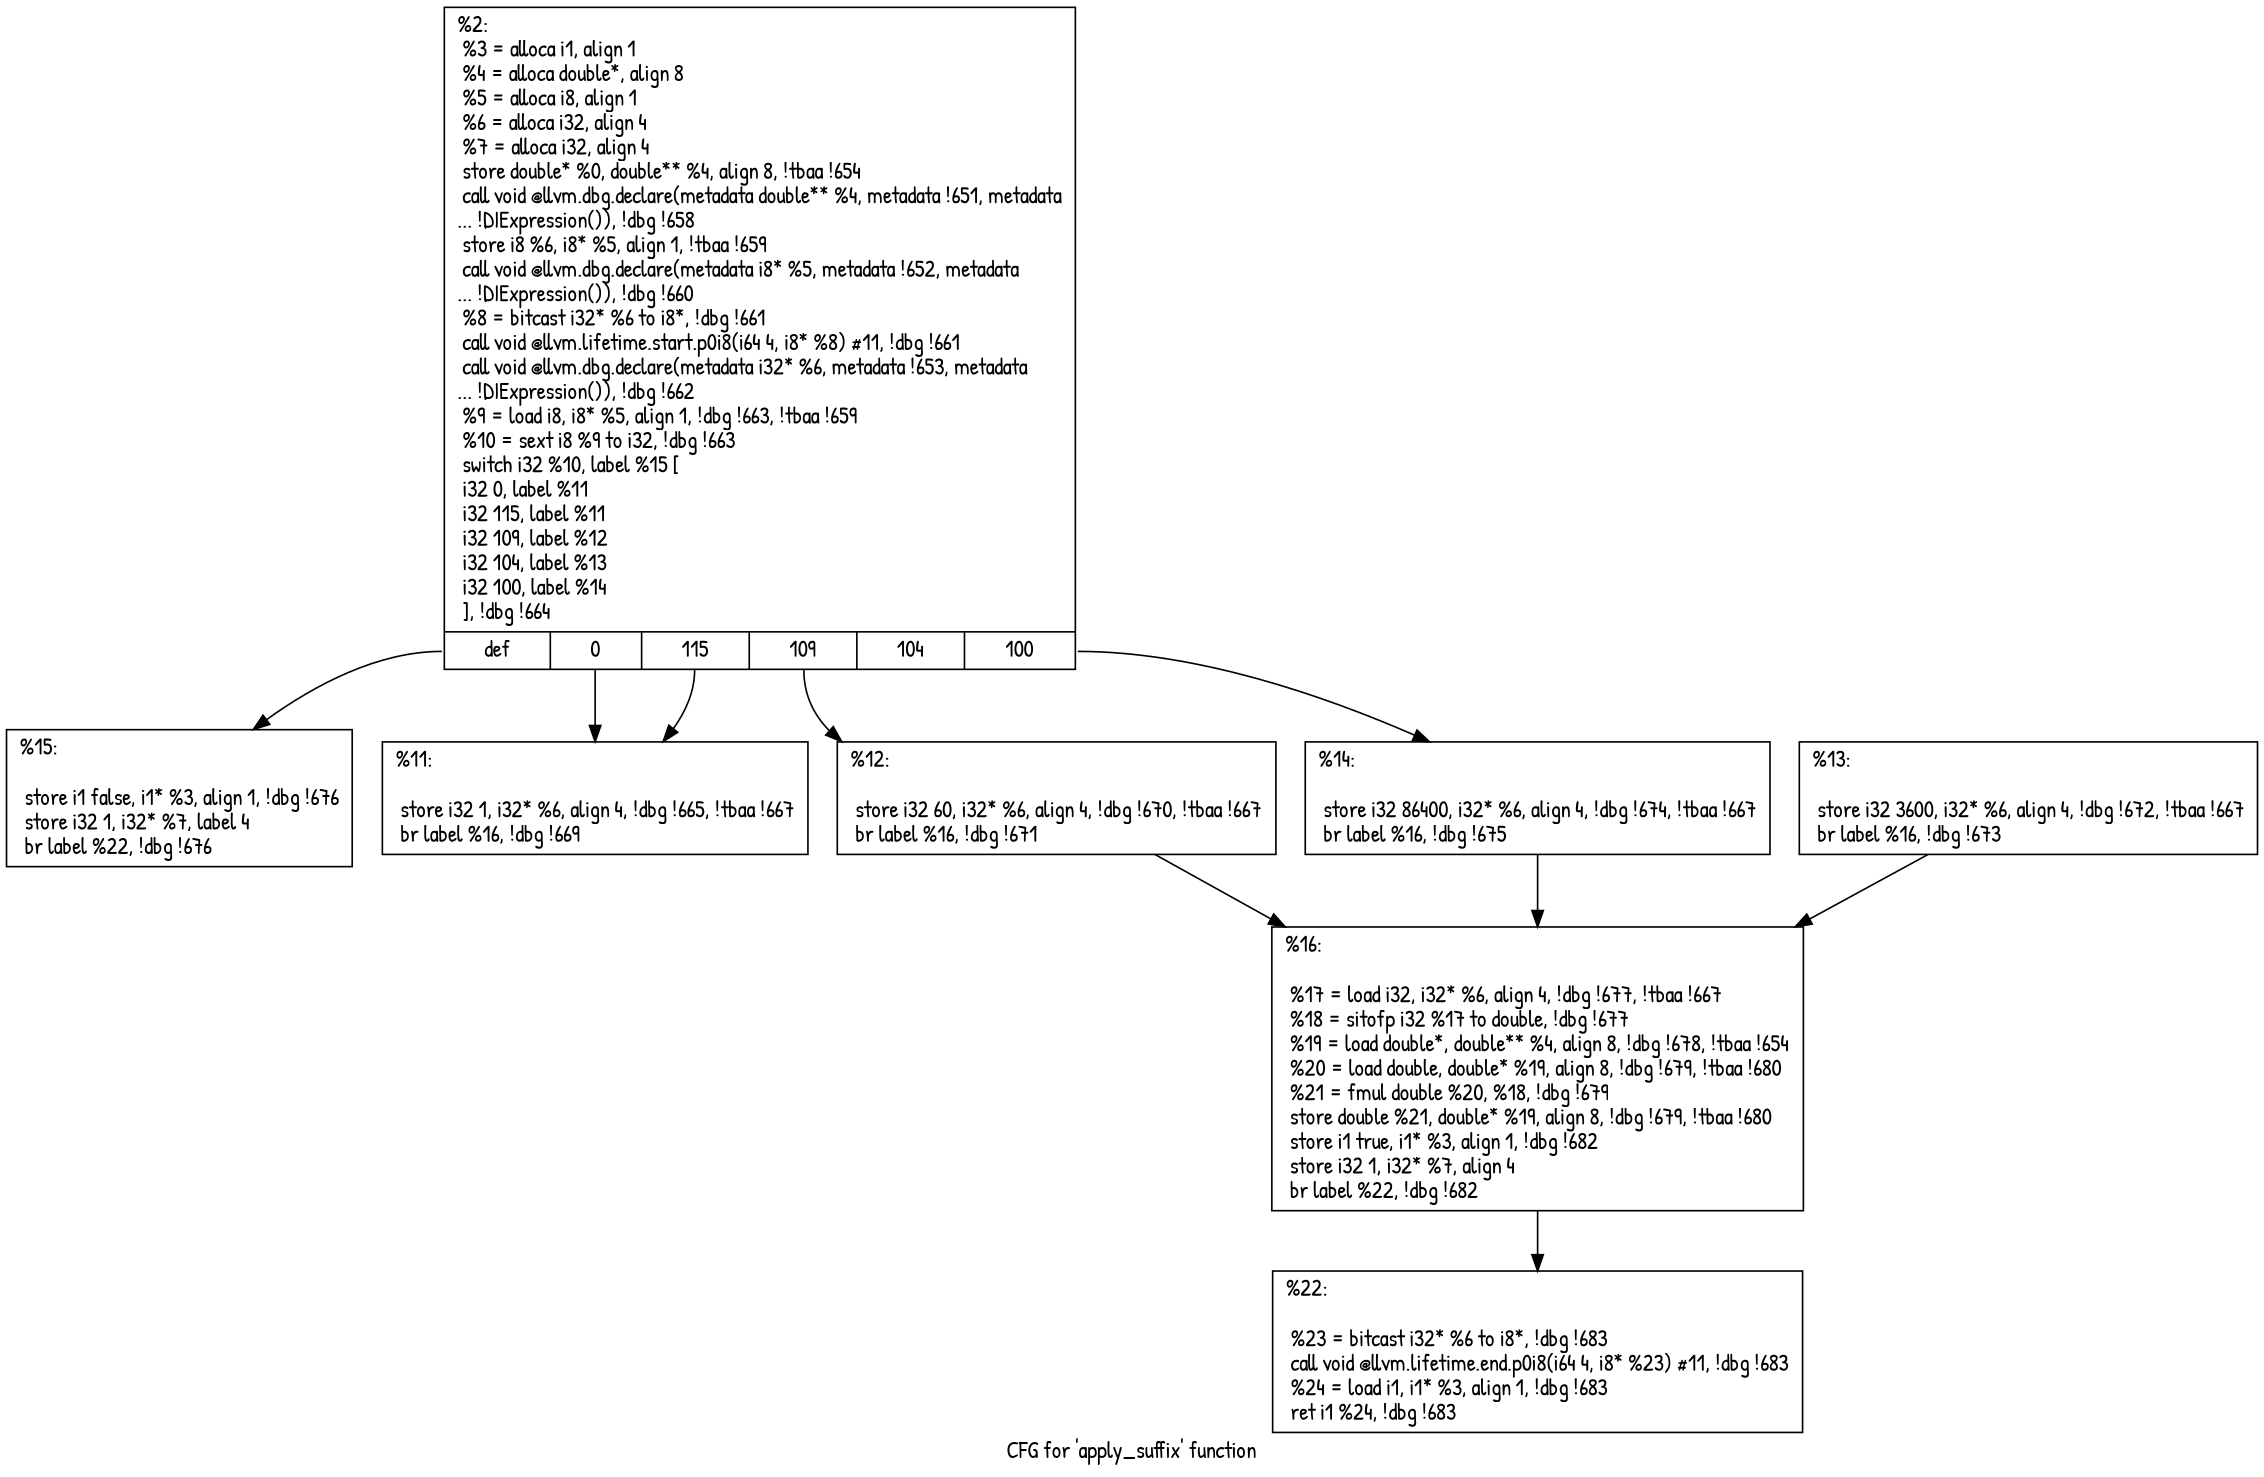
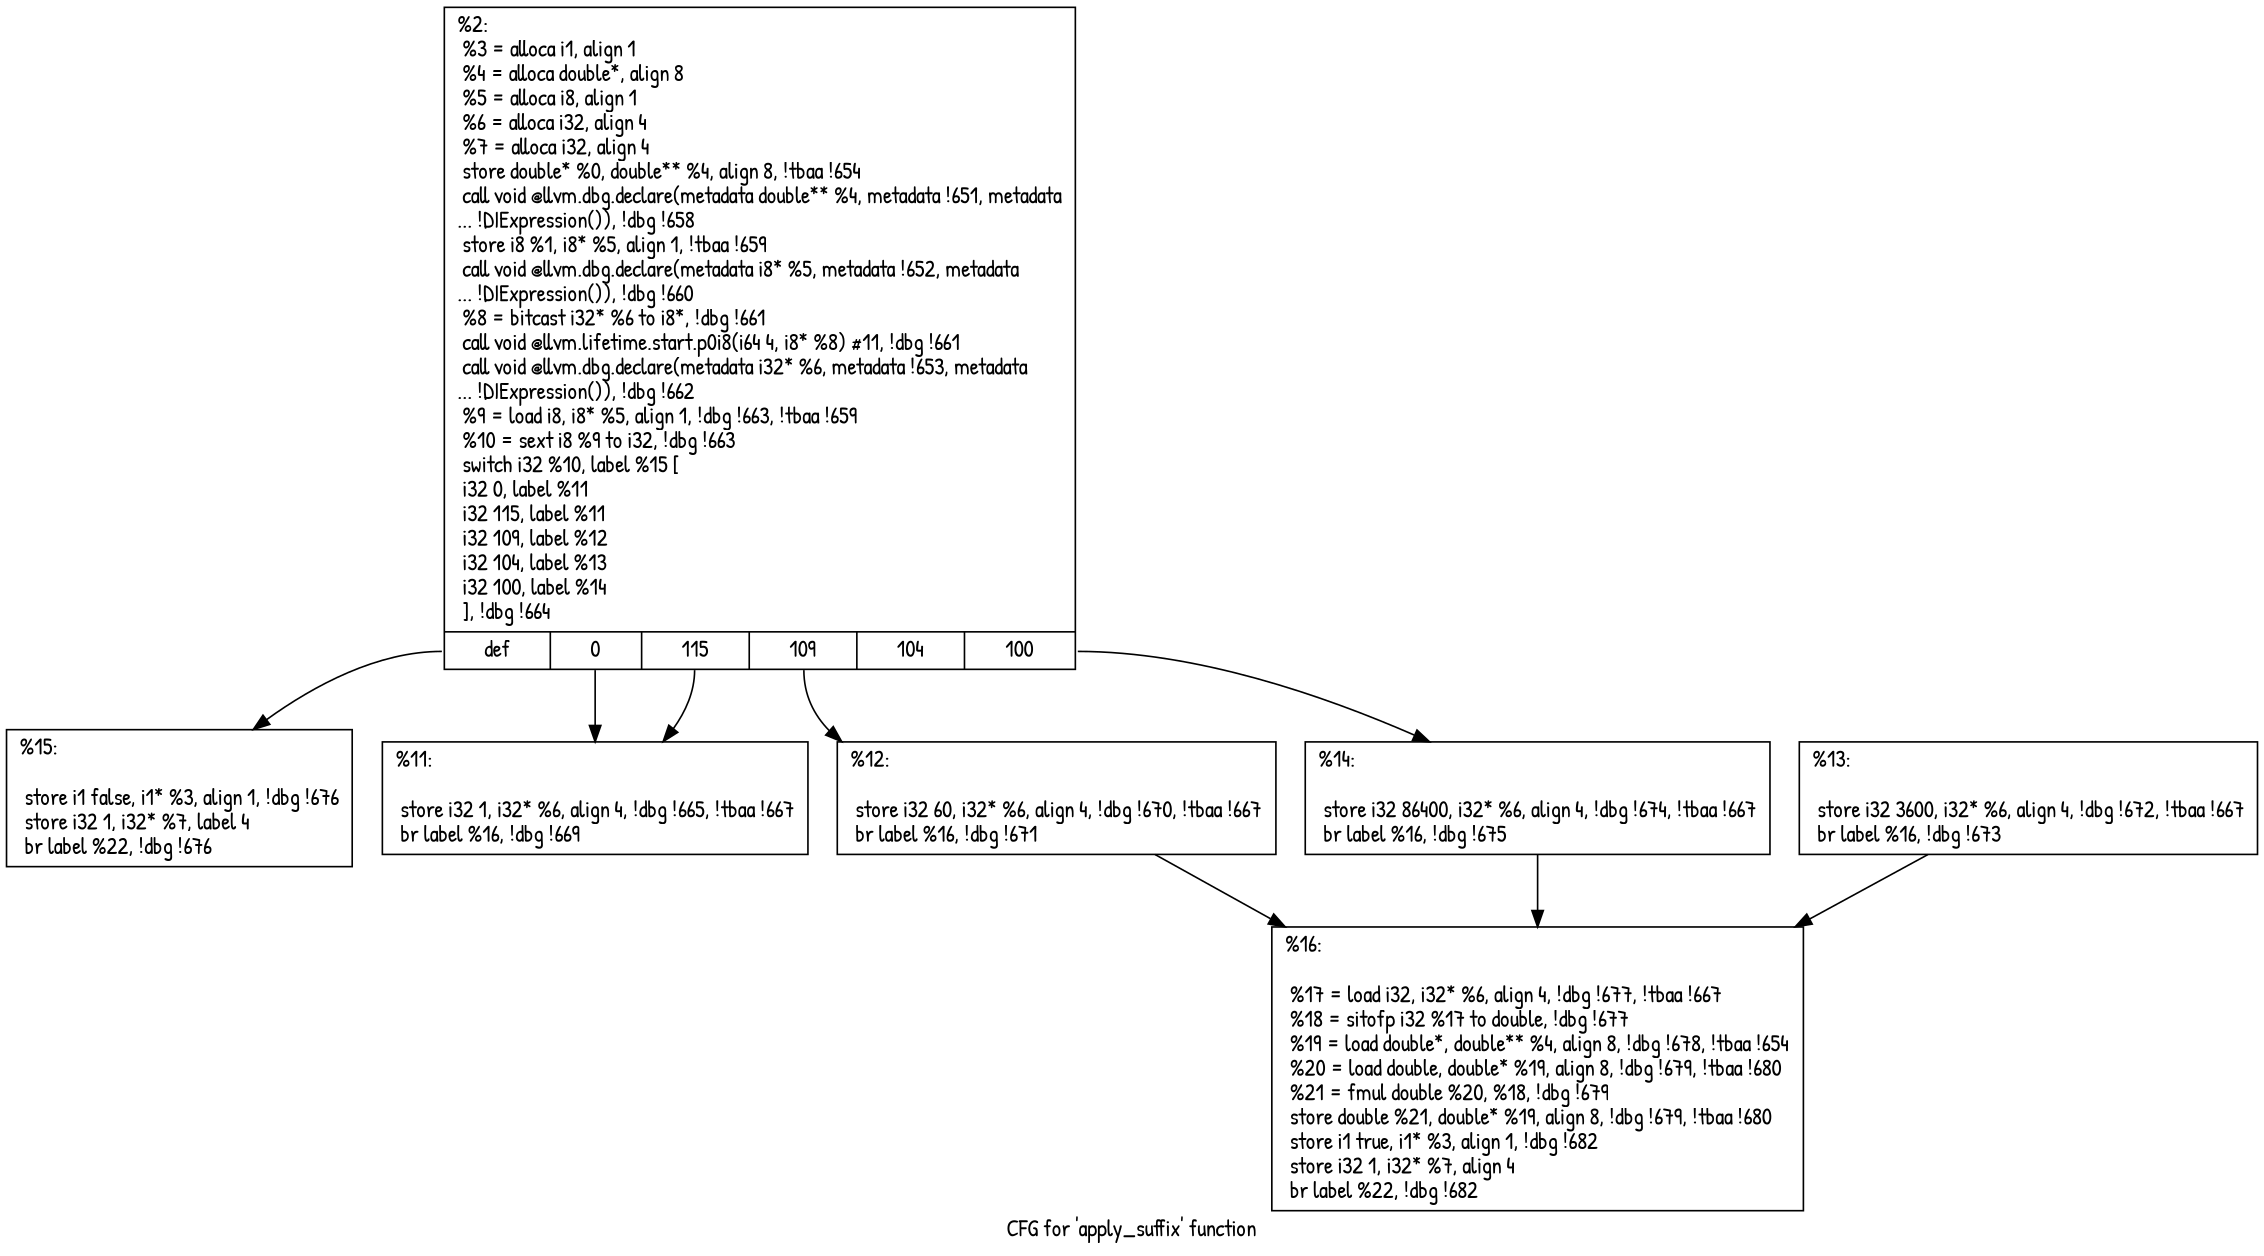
node "%2:": text "store i8 %6, i8* %5, align 1, !tbaa !659" -> "store i8 %1, i8* %5, align 1, !tbaa !659"
node "%22:": removed
